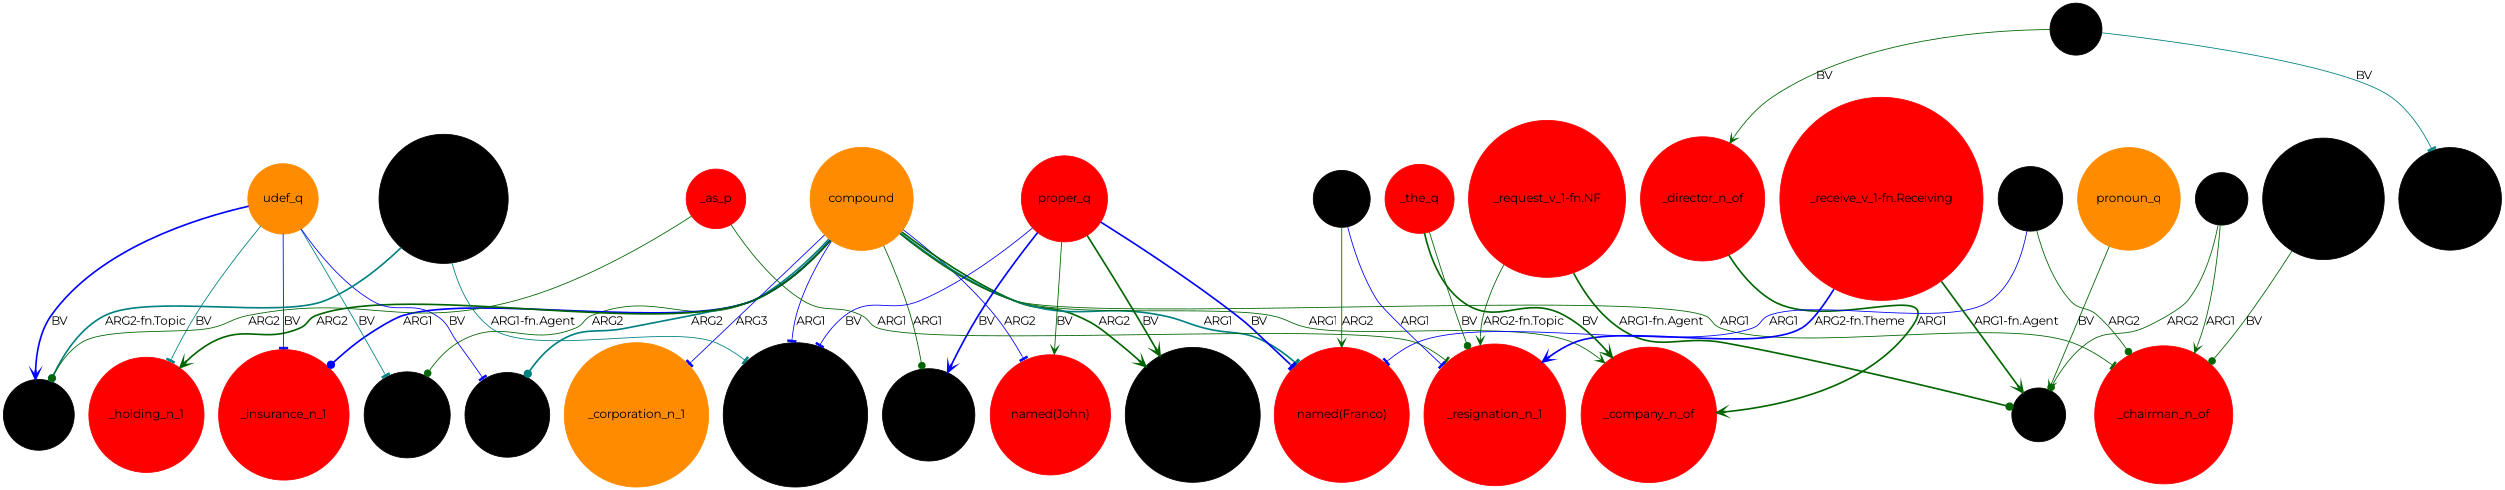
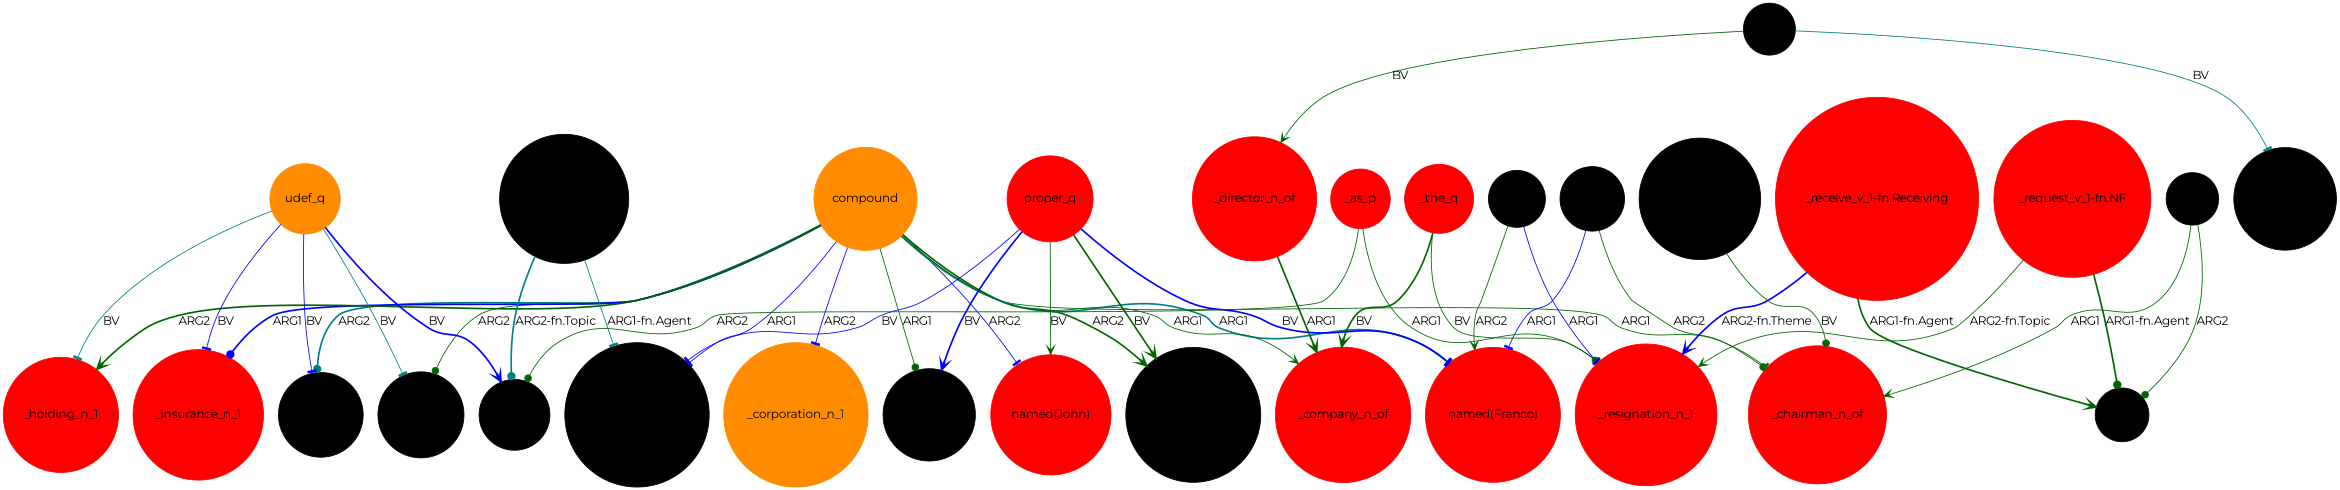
node "pronoun_q": removed
edge "compound" -> "_corporation_n_1": label "ARG3" -> "ARG2"
